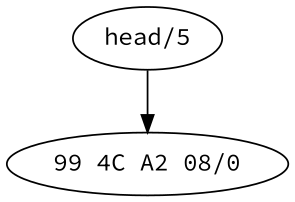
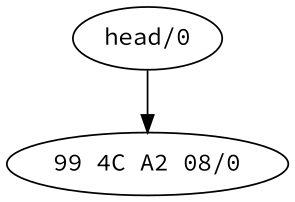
node "head/5": label "head/5" -> "head/0"
